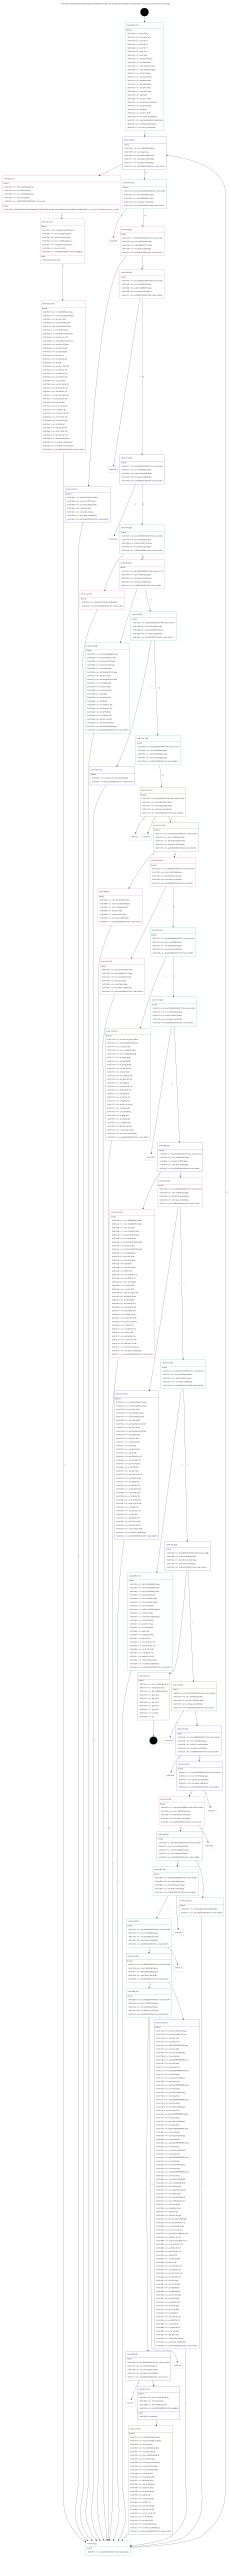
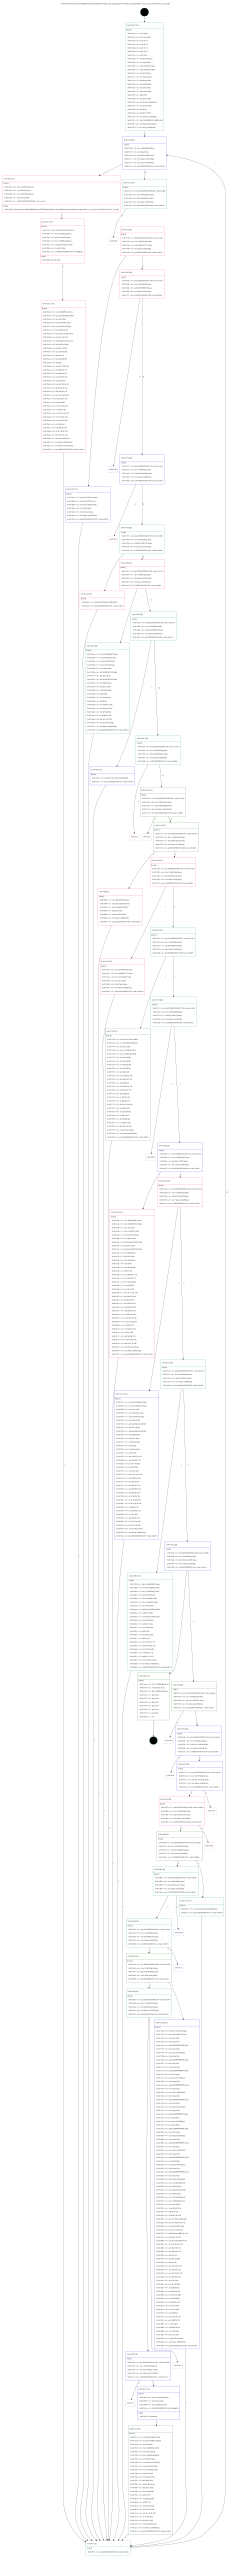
edge "0x401423 [28]" -> "0x40143f [28]": removed, label "14"
edge "0x401503 [28]" -> "0x401c54": now "0x4014e7 [28]" -> "0x401c54"
